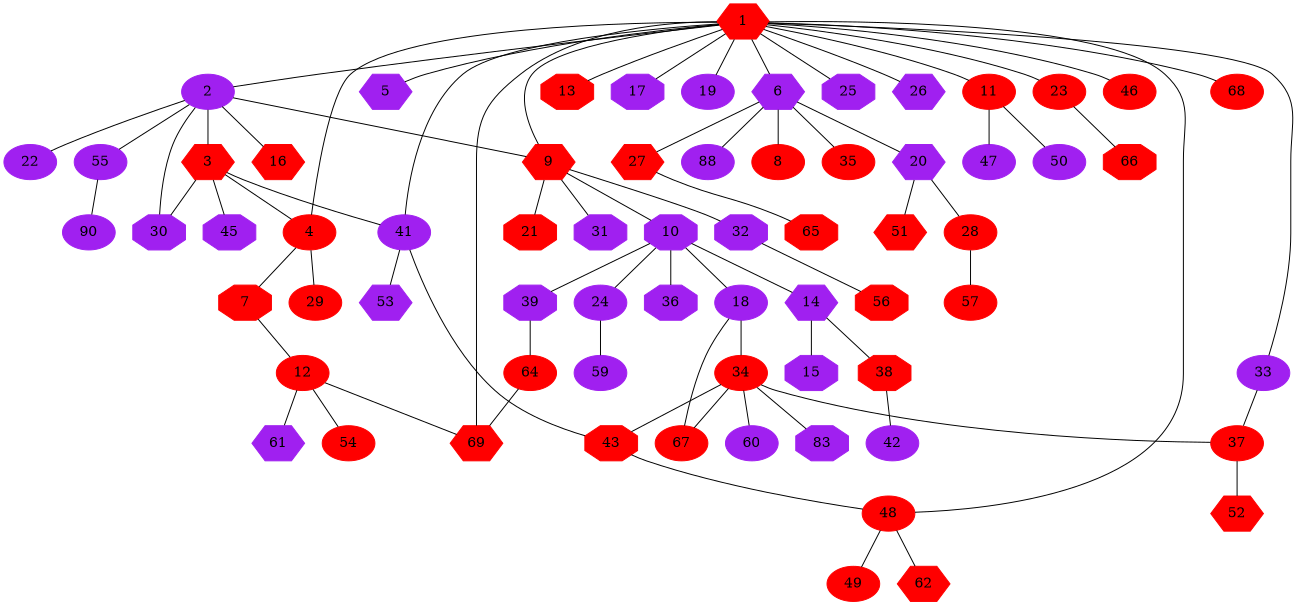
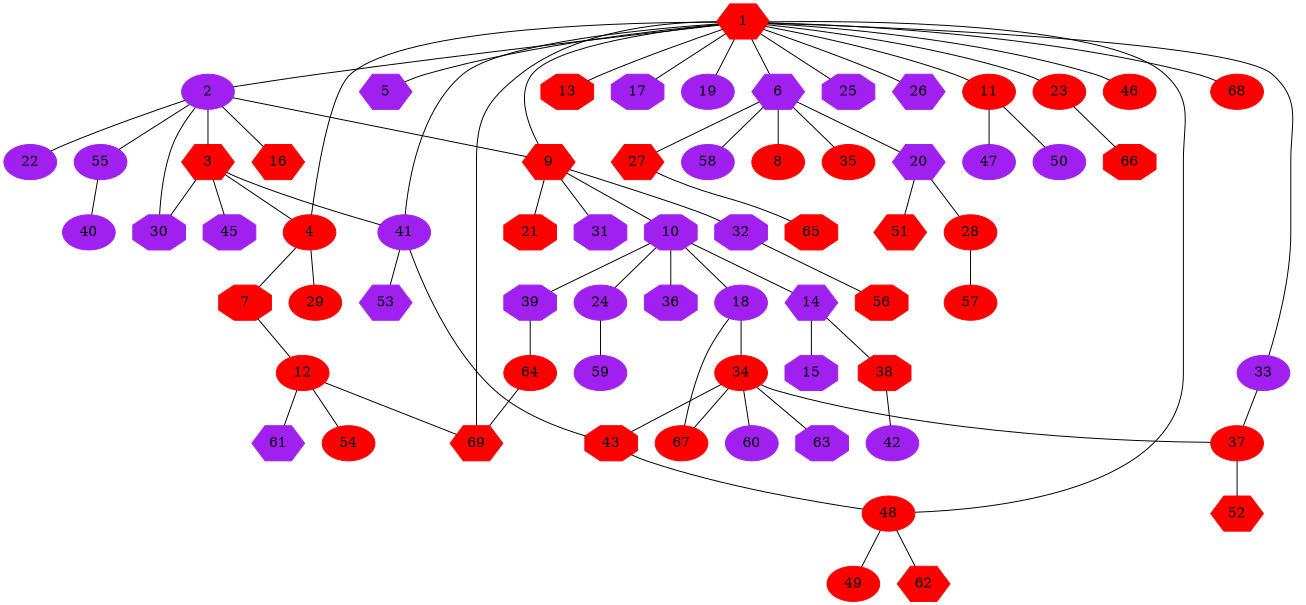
node "88": label "88" -> "58"
node "90": label "90" -> "40"
node "83": label "83" -> "63"
